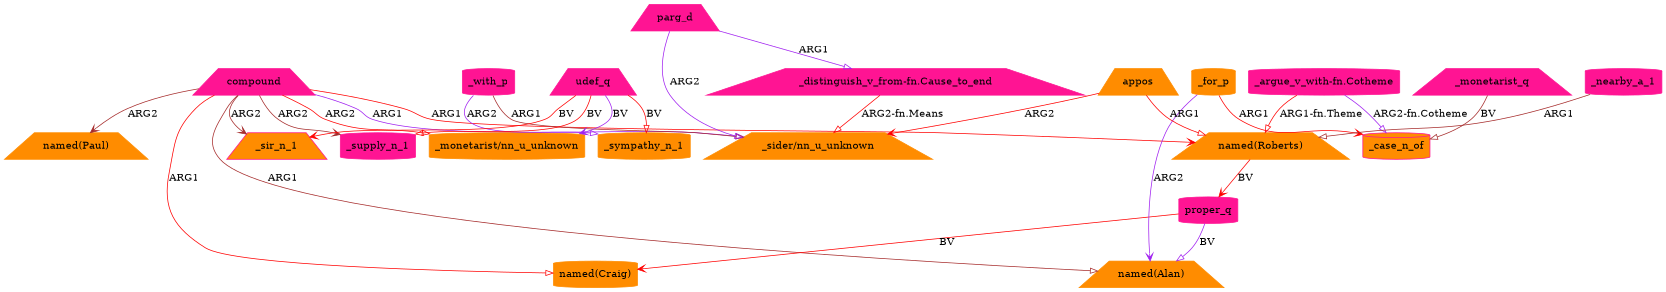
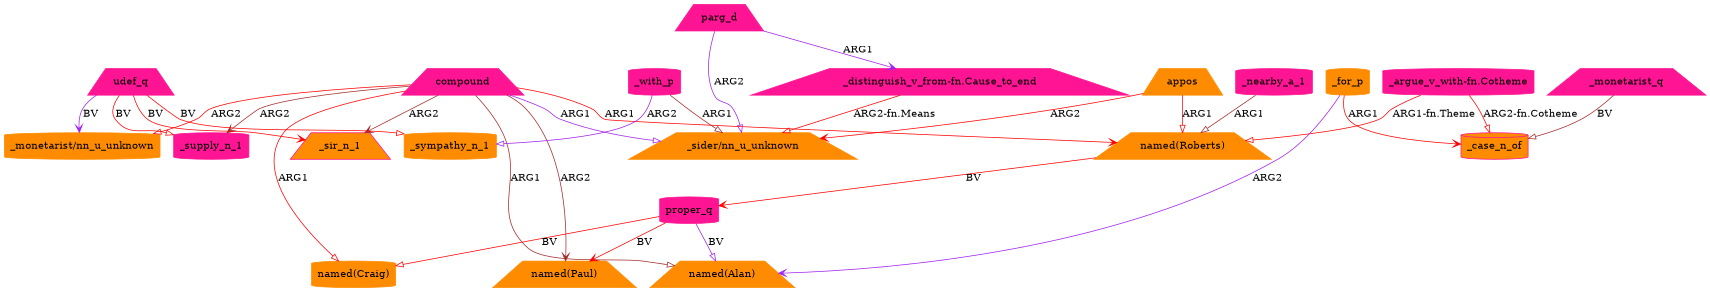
edge "parg_d" -> "_distinguish_v_from-fn.Cause_to_end": arrowhead onormal -> vee
edge "_argue_v_with-fn.Cotheme" -> "_case_n_of": color purple -> red
edge "proper_q" -> "named(Paul)": added, label "BV"
edge "proper_q" -> "named(Craig)": arrowhead vee -> onormal
